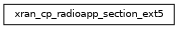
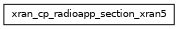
node "xran_cp_radioapp_section_ext5": label "xran_cp_radioapp_section_ext5" -> "xran_cp_radioapp_section_xran5"
